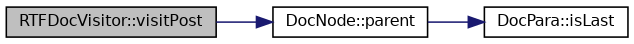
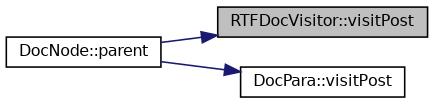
edge "RTFDocVisitor::visitPost" -> "DocNode::parent": reversed
node "DocPara::isLast": label "DocPara::isLast" -> "DocPara::visitPost"
